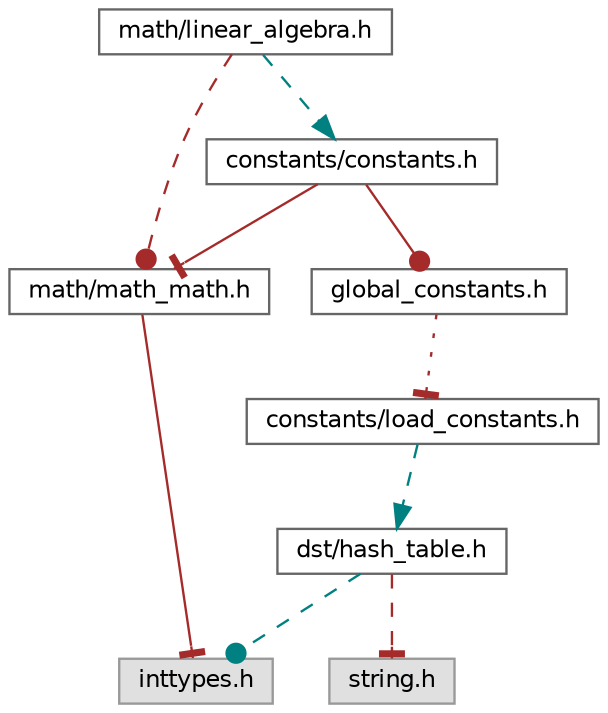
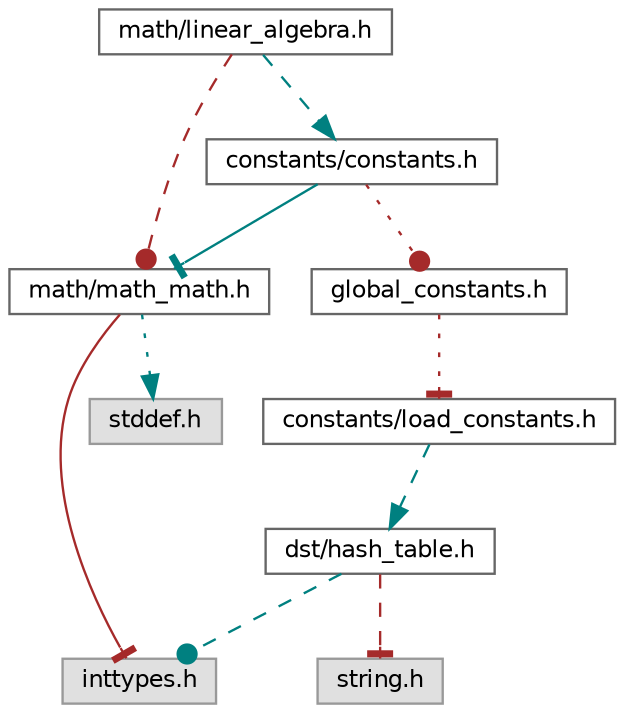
edge "constants/constants.h" -> "global_constants.h": style solid -> dotted
edge "constants/constants.h" -> "math/math_math.h": color brown -> teal
node "stddef.h": added
